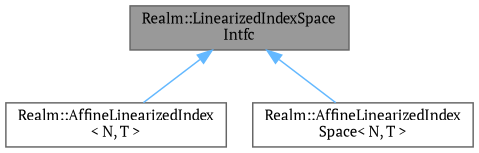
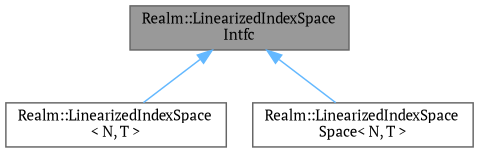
node "Realm::AffineLinearizedIndex < N, T >": label "Realm::AffineLinearizedIndex < N, T >" -> "Realm::LinearizedIndexSpace < N, T >"
node "Realm::AffineLinearizedIndex Space< N, T >": label "Realm::AffineLinearizedIndex Space< N, T >" -> "Realm::LinearizedIndexSpace Space< N, T >"
